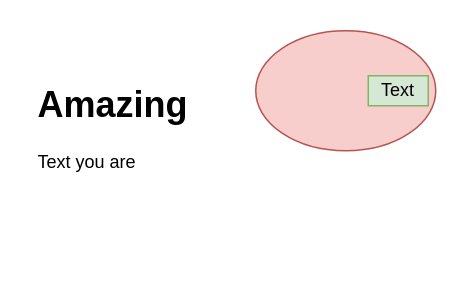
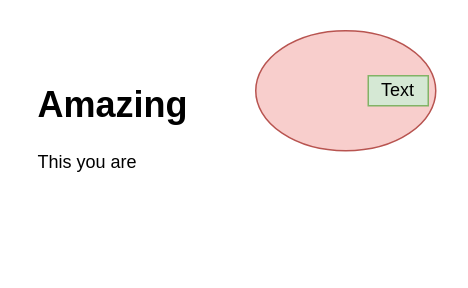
node "AmazingText you are": label "AmazingText you are" -> "AmazingThis you are"
